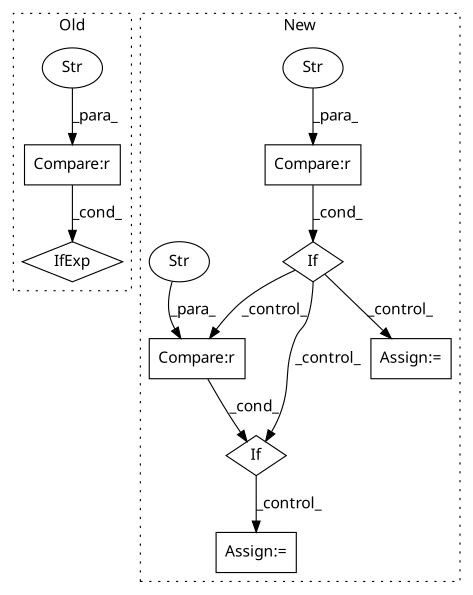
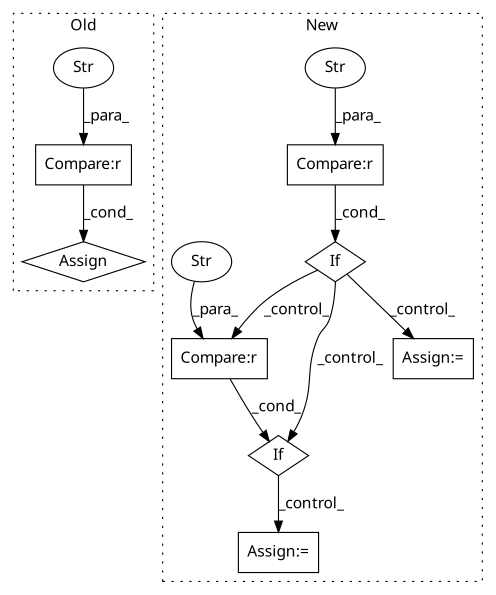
node "IfExp": label "IfExp" -> "Assign"
